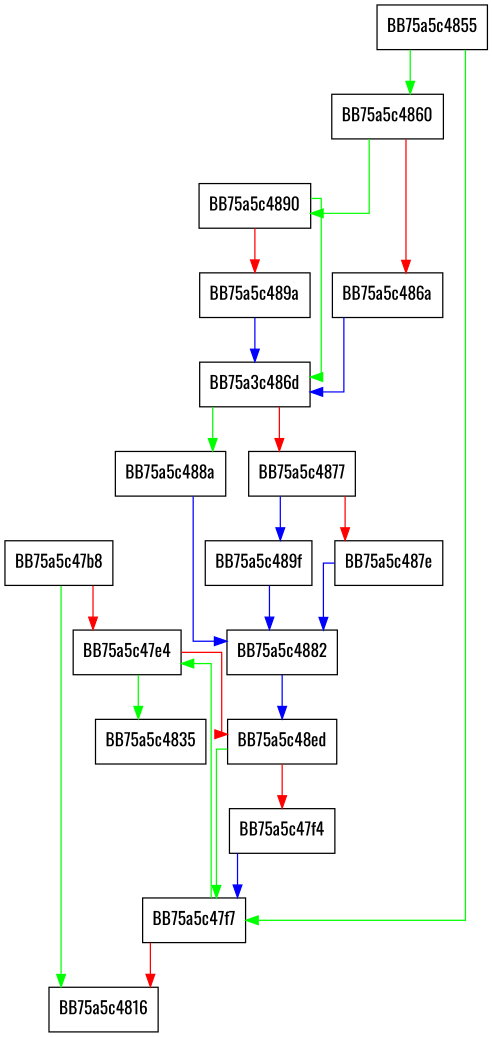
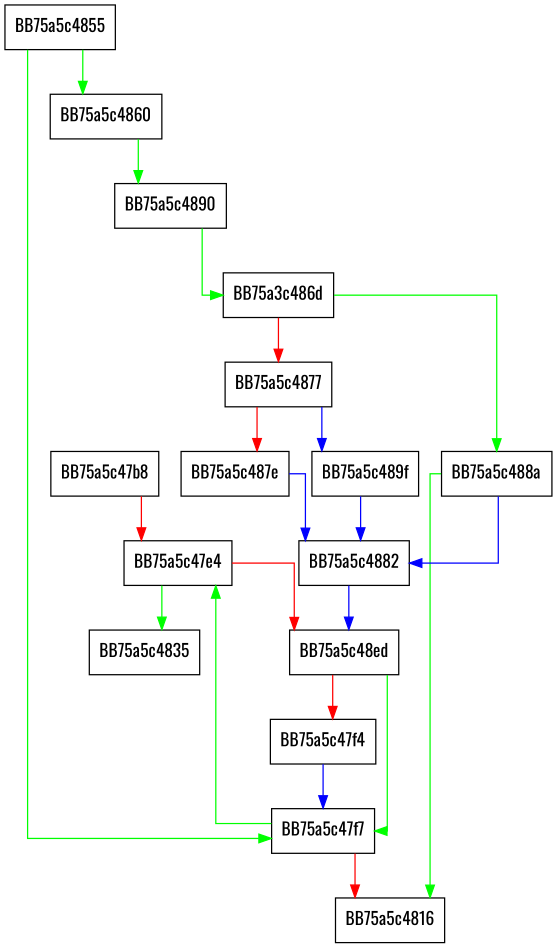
node "BB75a5c489a": removed
node "BB75a5c486a": removed
edge "BB75a5c47b8" -> "BB75a5c4816": now "BB75a5c488a" -> "BB75a5c4816"
